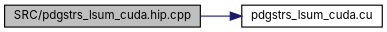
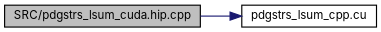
node "pdgstrs_lsum_cuda.cu": label "pdgstrs_lsum_cuda.cu" -> "pdgstrs_lsum_cpp.cu"
